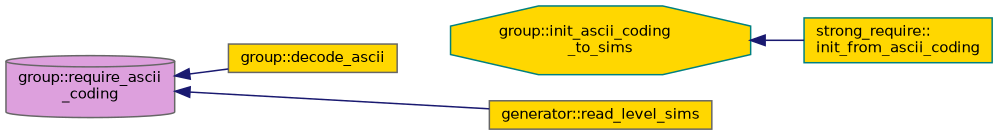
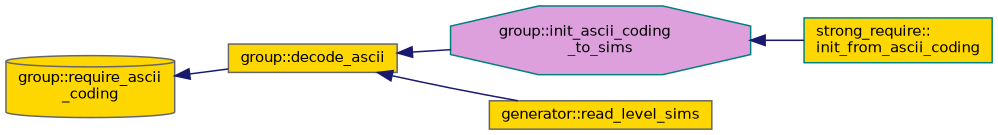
node "group::init_ascii_coding _to_sims": fillcolor gold -> plum
edge "group::init_ascii_coding _to_sims" -> "group::decode_ascii": added
node "group::require_ascii _coding": fillcolor plum -> gold
edge "generator::read_level_sims" -> "group::require_ascii _coding": now "generator::read_level_sims" -> "group::decode_ascii"
